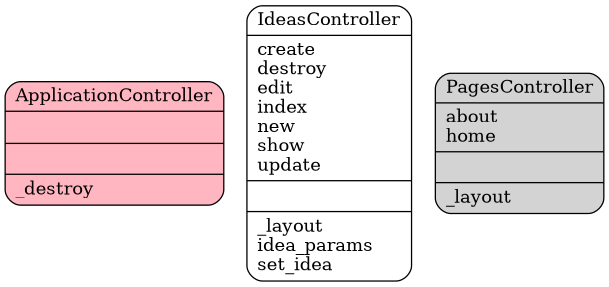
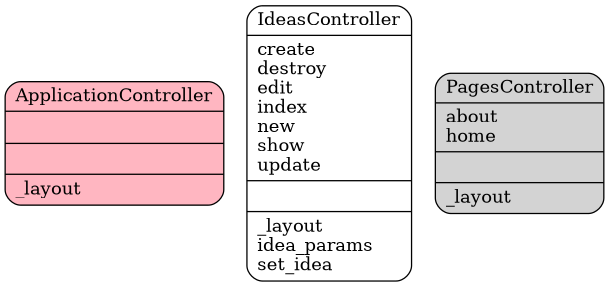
node "ApplicationController": text "_destroy" -> "_layout"
